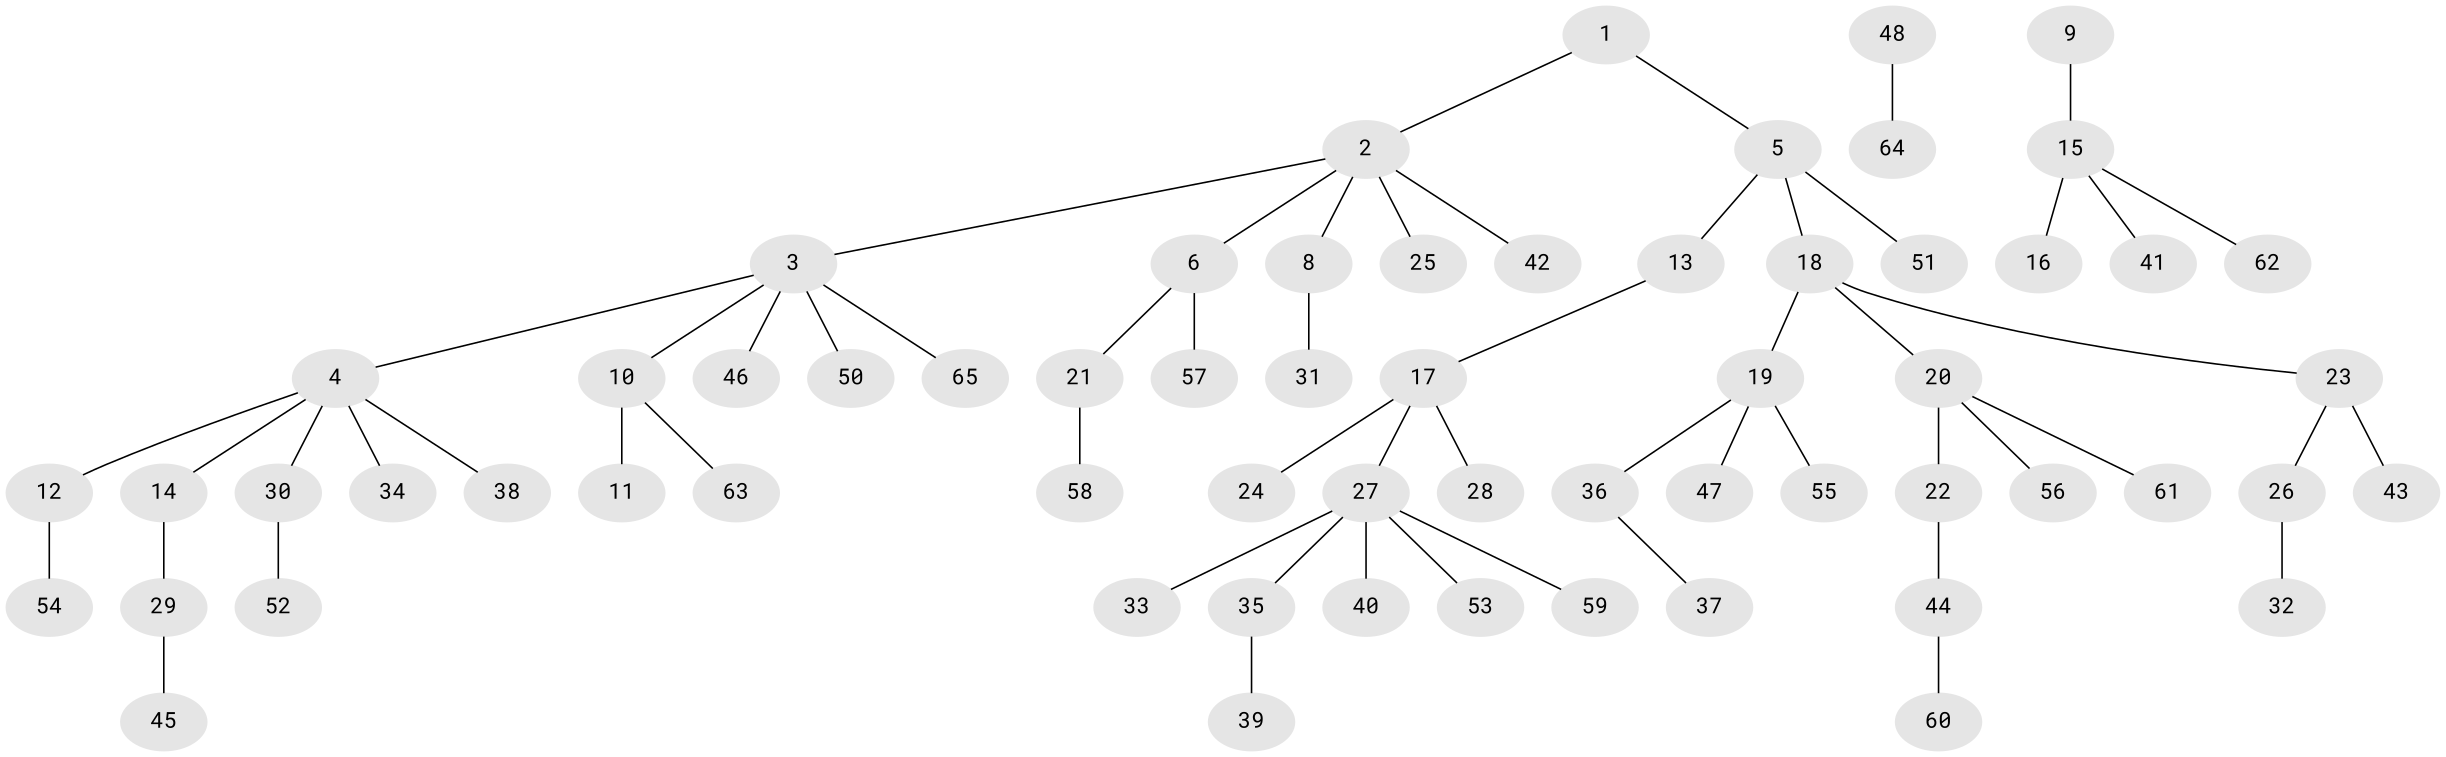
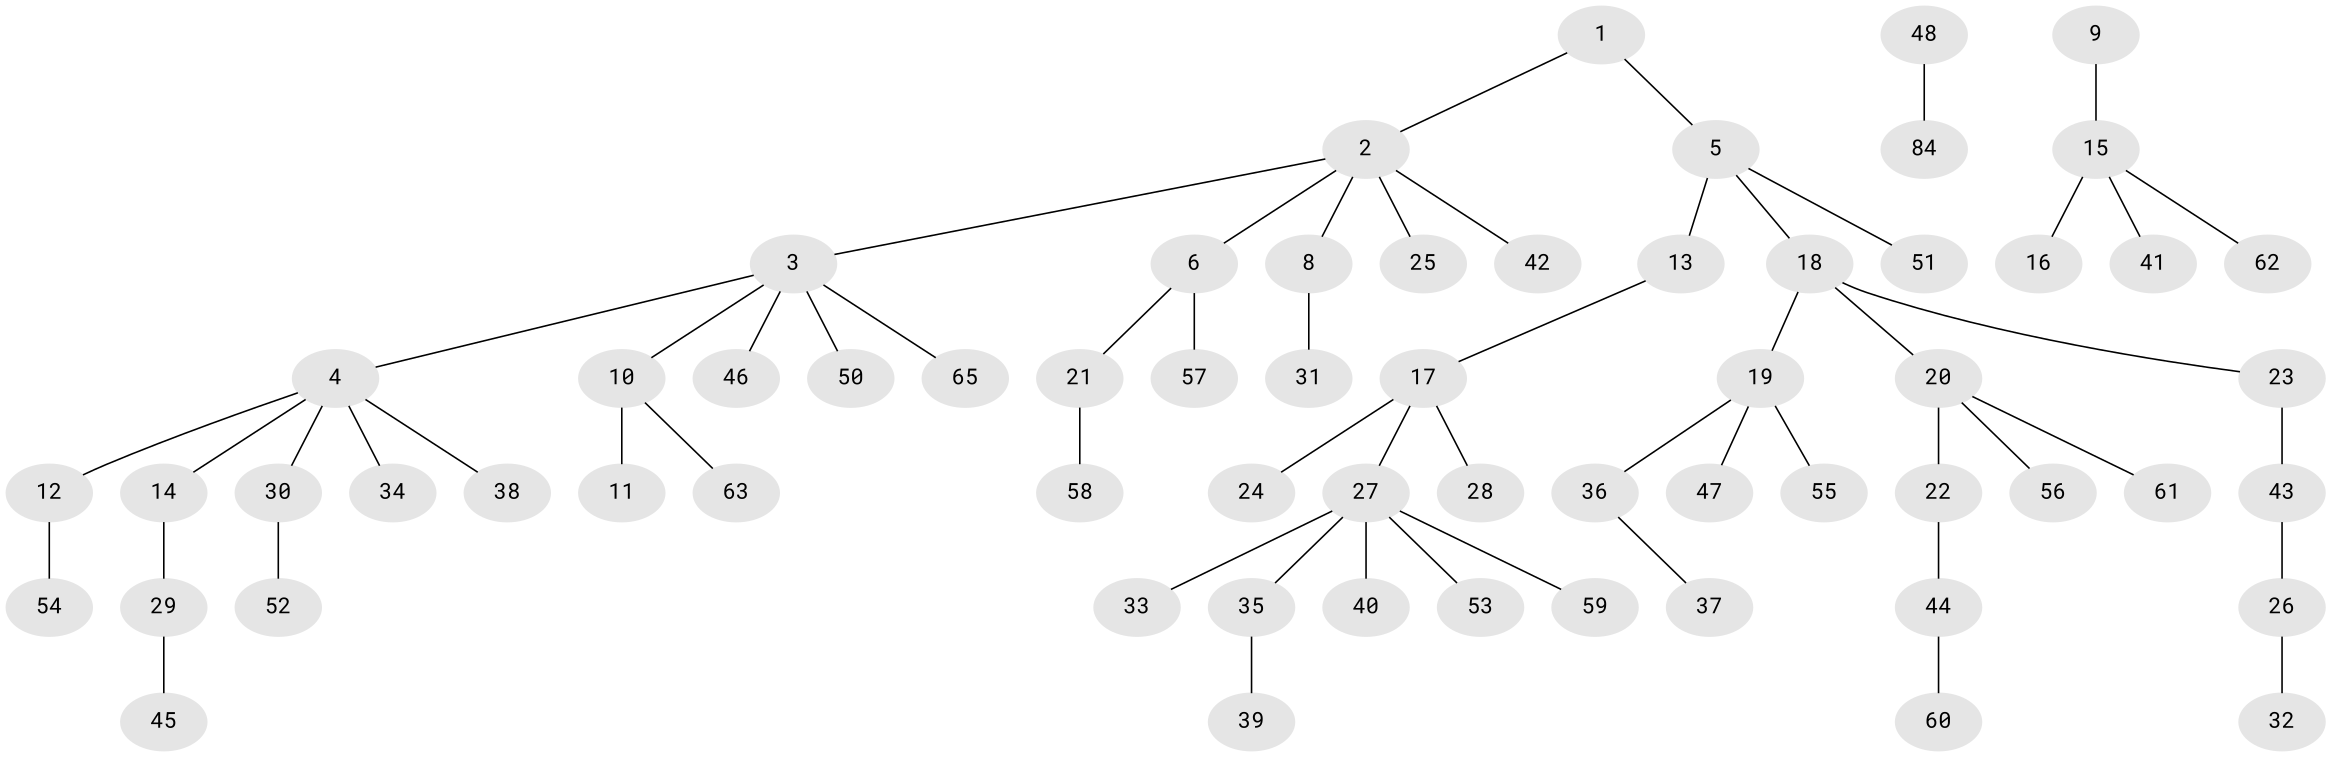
node "64": label "64" -> "84"
edge "23" -- "26": now "43" -- "26"
